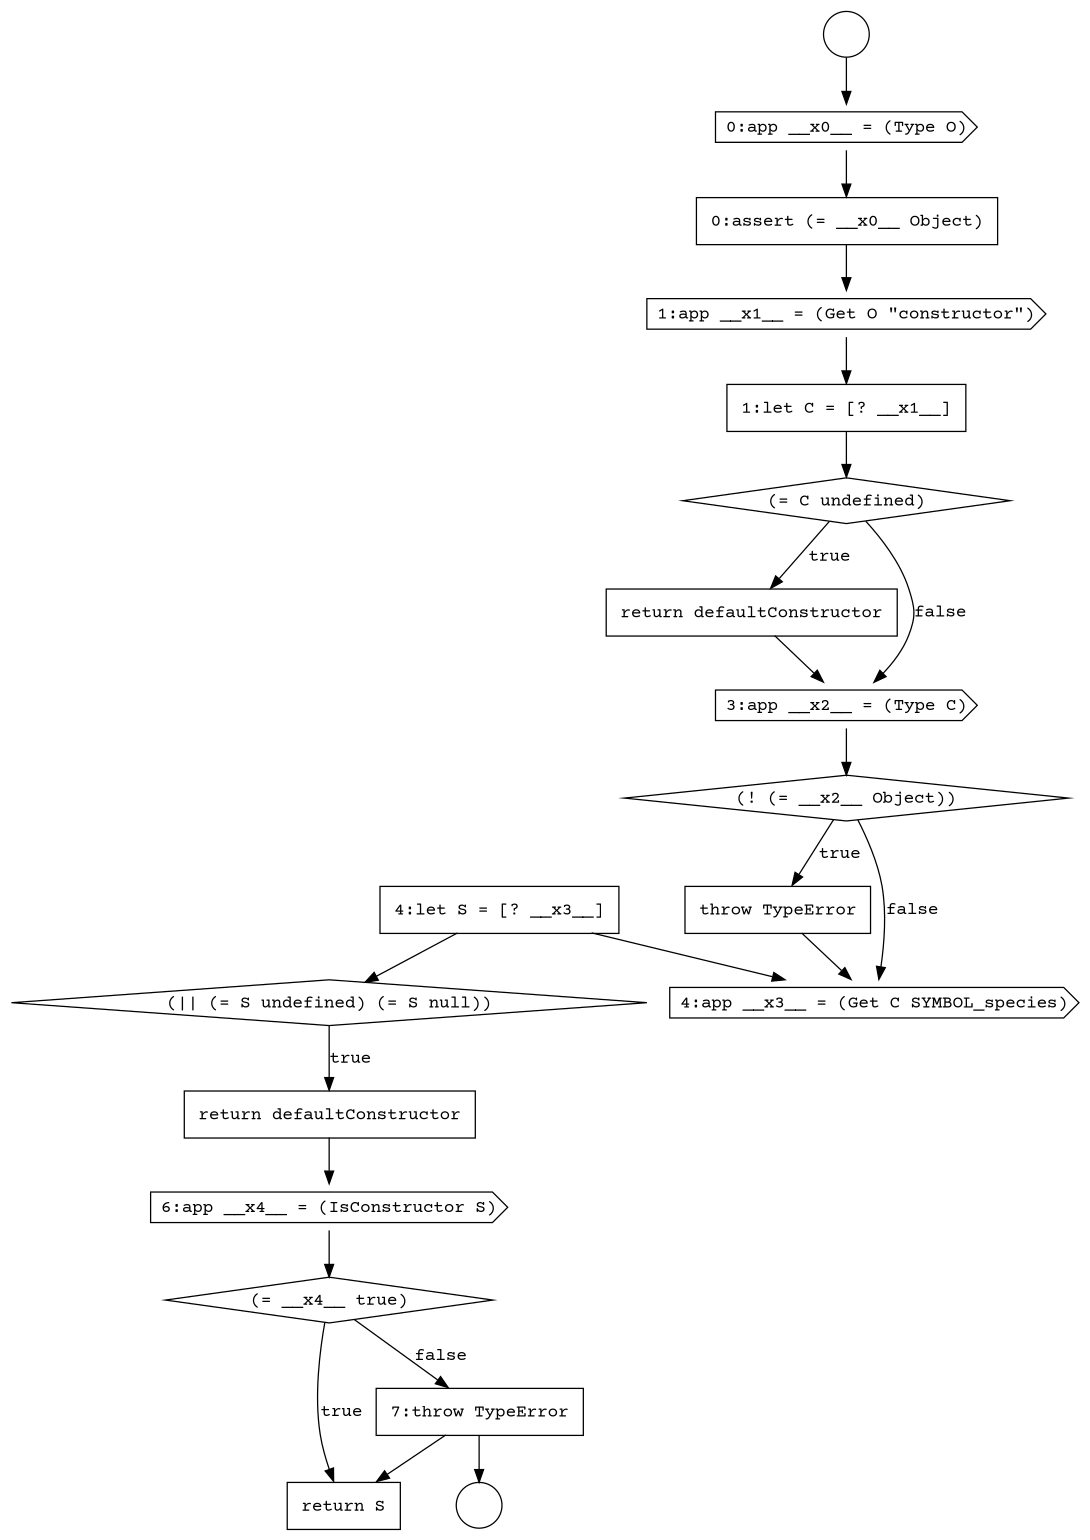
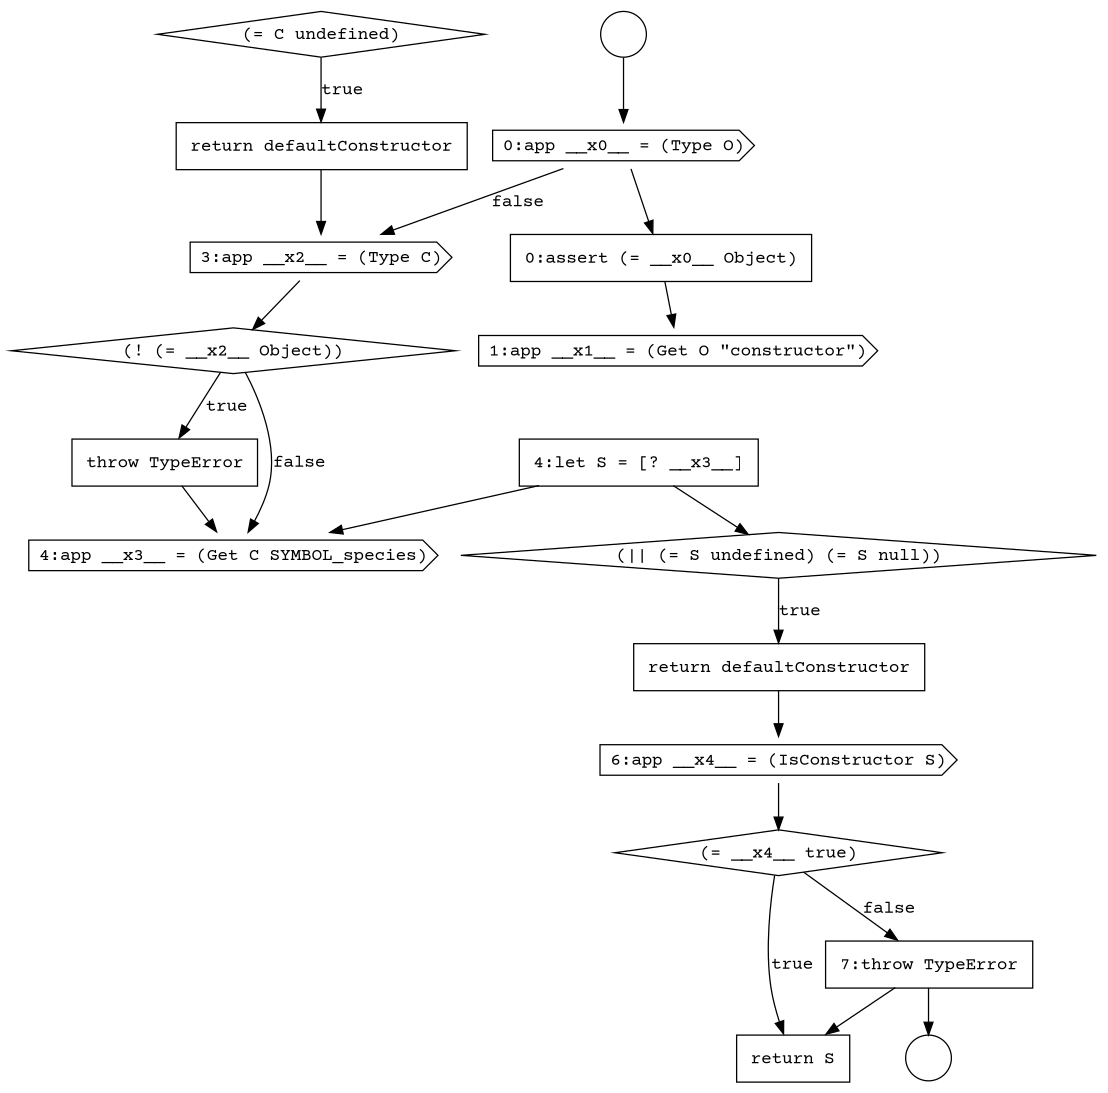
node "1:let C = [? __x1__]": removed
edge "(= C undefined)" -> "3:app __x2__ = (Type C)": now "0:app __x0__ = (Type O)" -> "3:app __x2__ = (Type C)"
